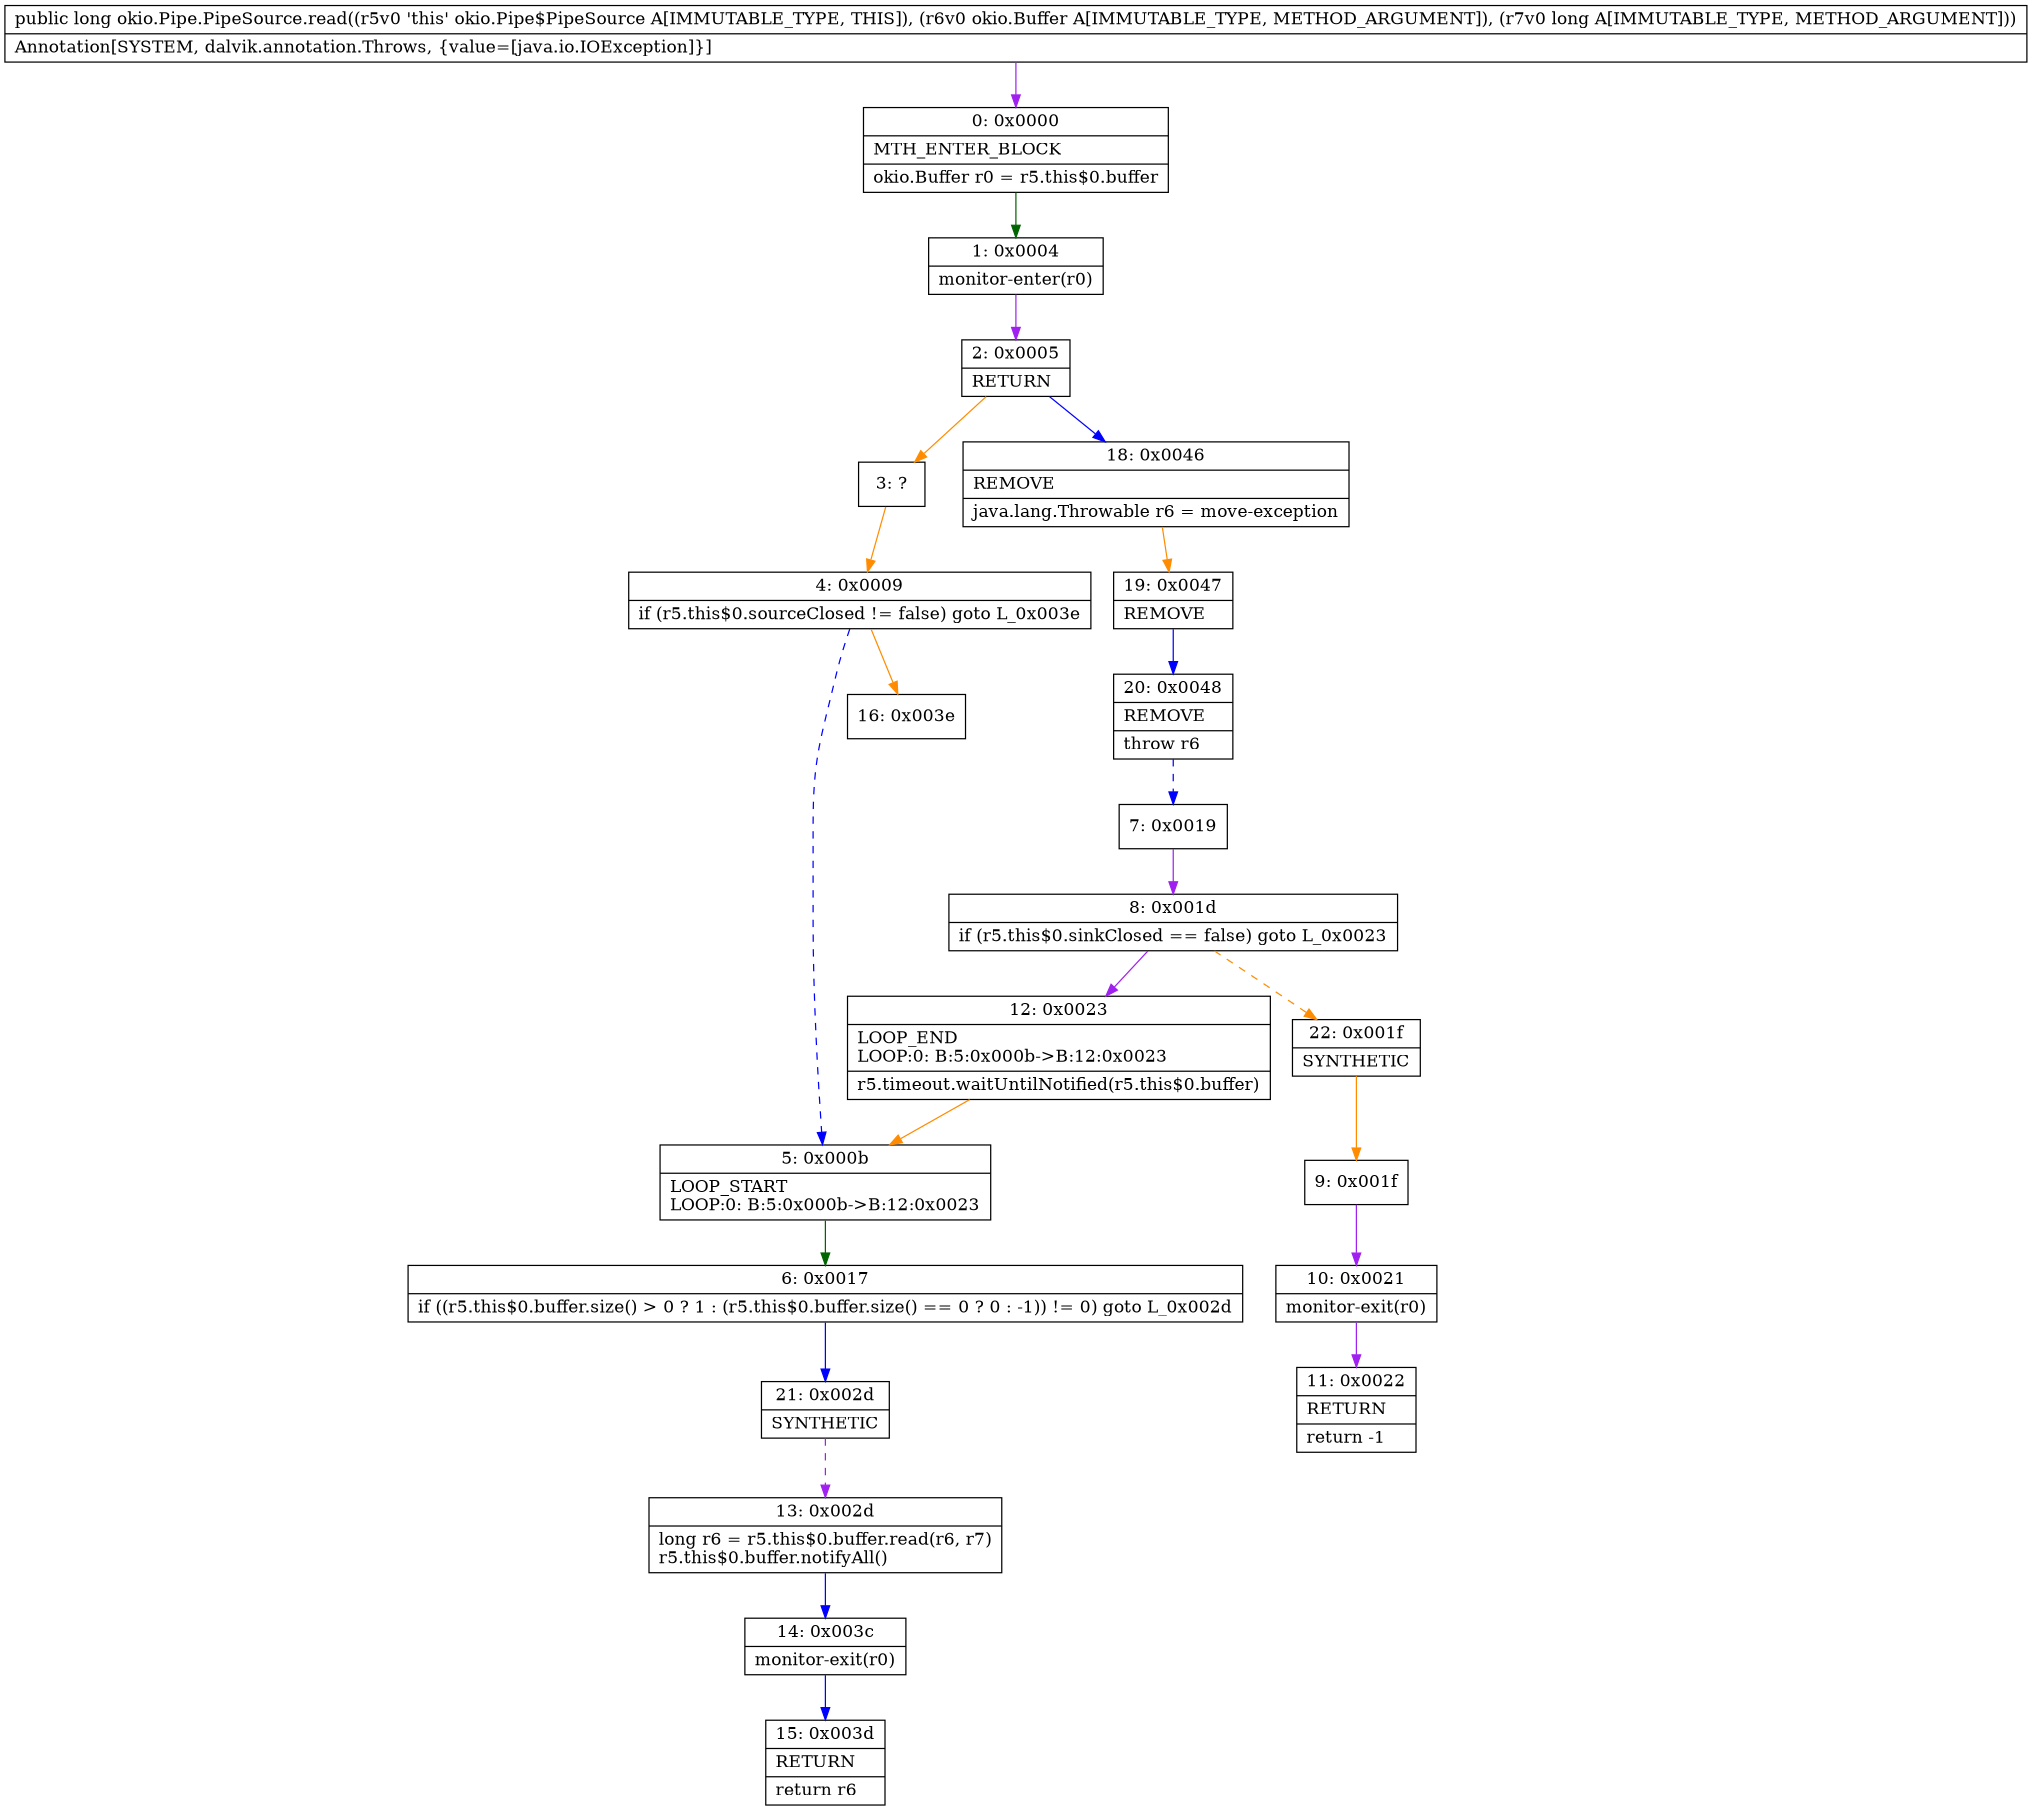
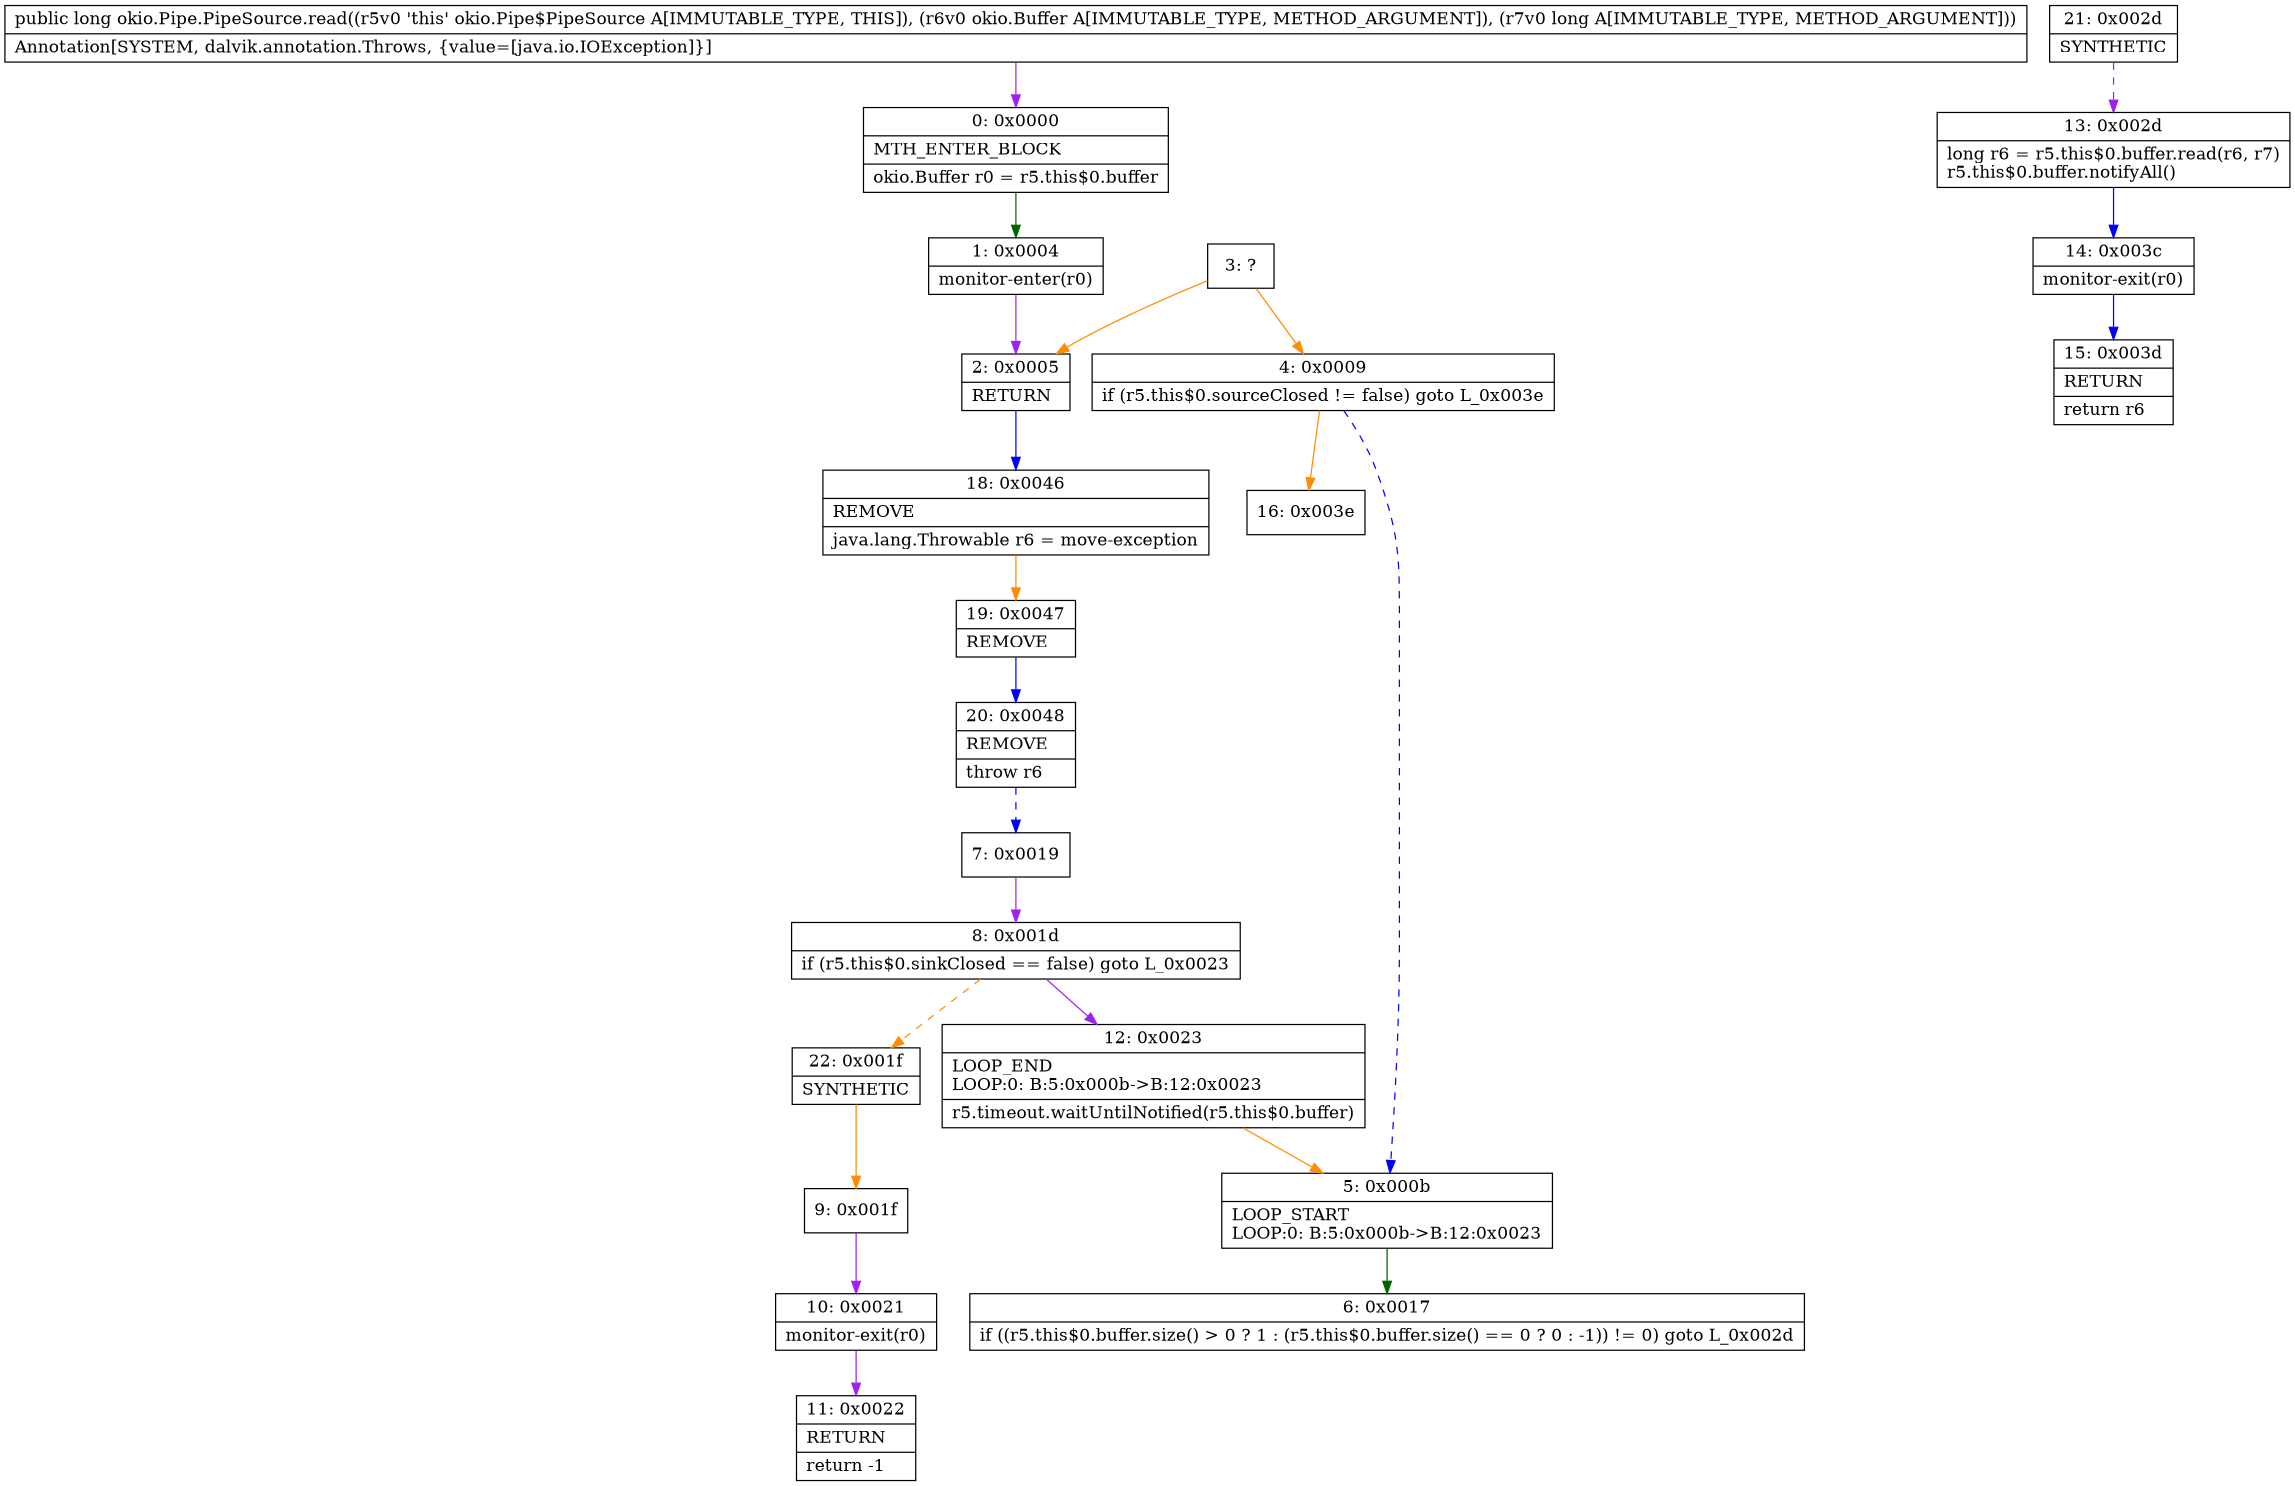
edge "2: 0x0005" -> "3: ?": reversed
edge "6: 0x0017" -> "21: 0x002d": removed
